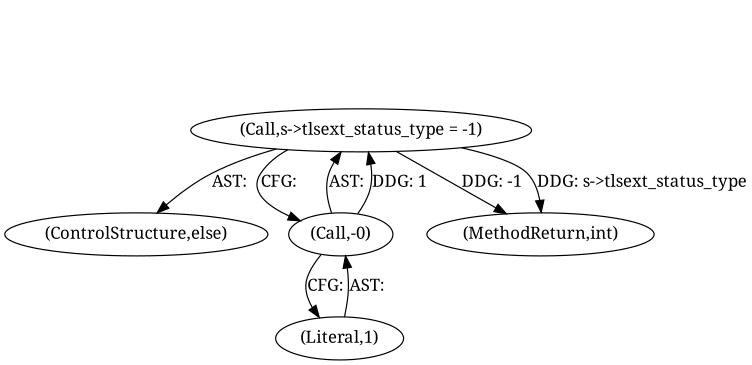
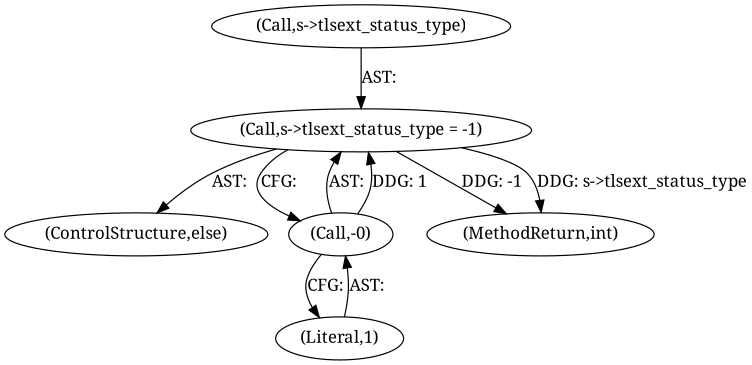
node "(Call,s->tlsext_status_type)": added
